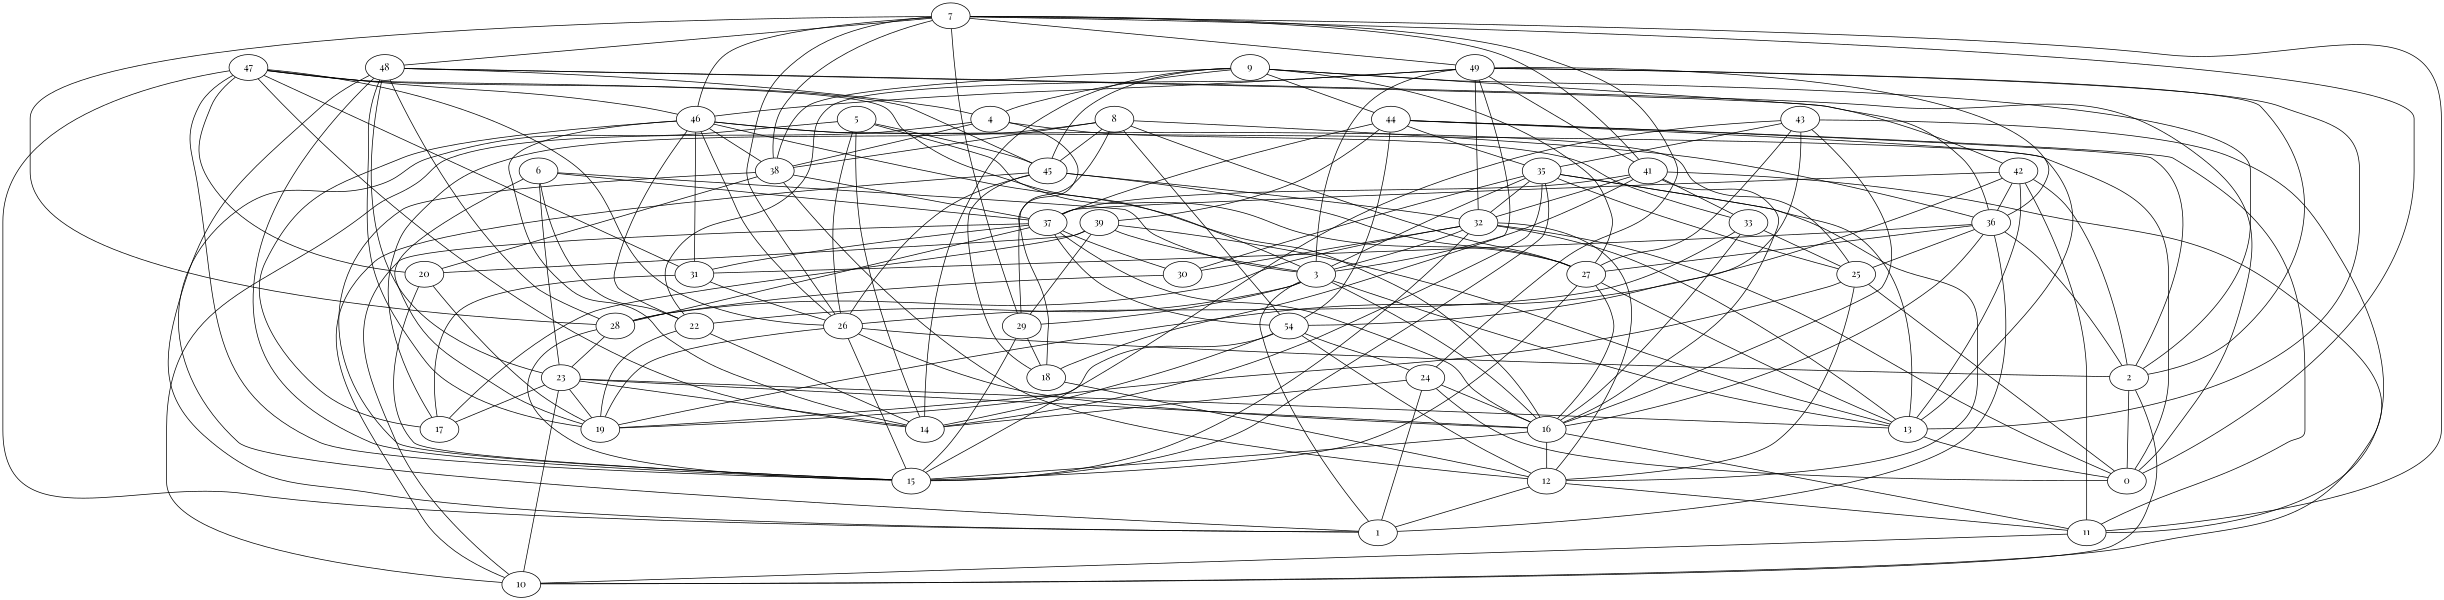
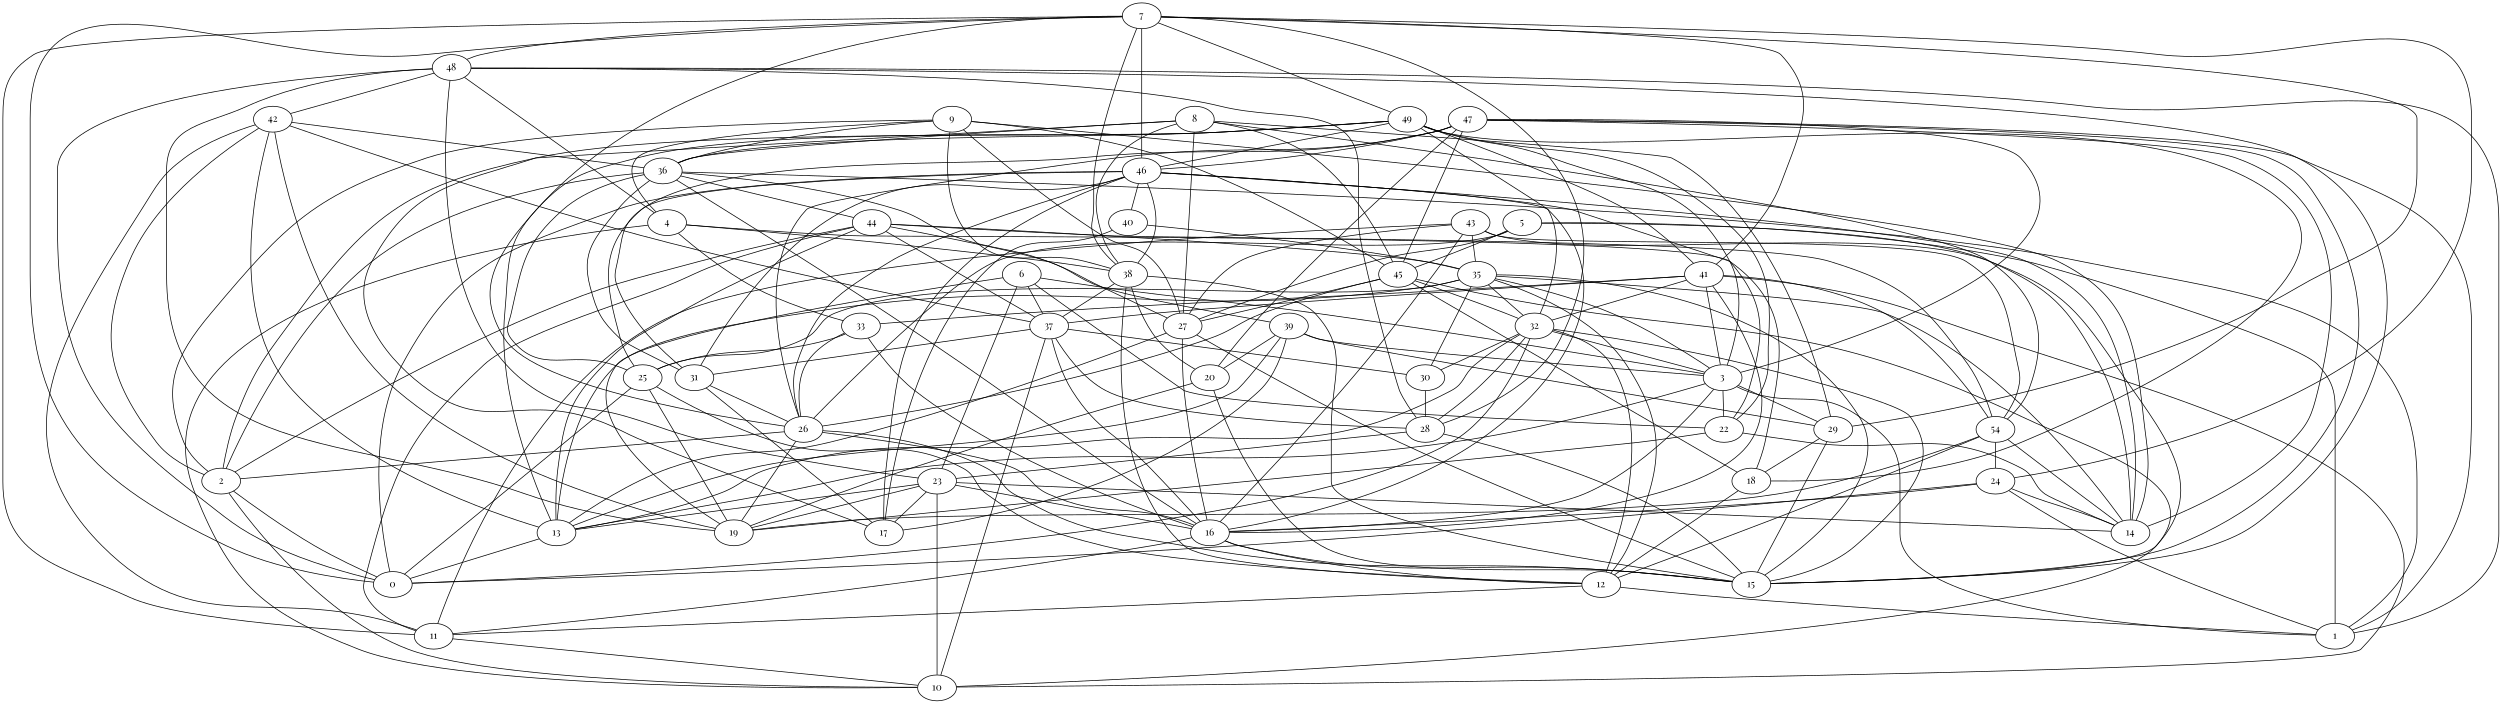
edge "9" -- "44": now "36" -- "44"
node "40": added
edge "37" -- "54": now "41" -- "54"
